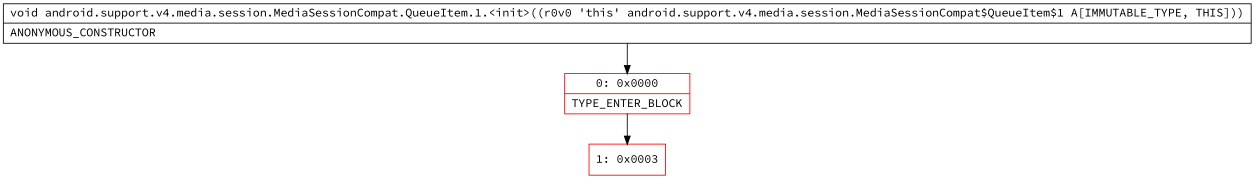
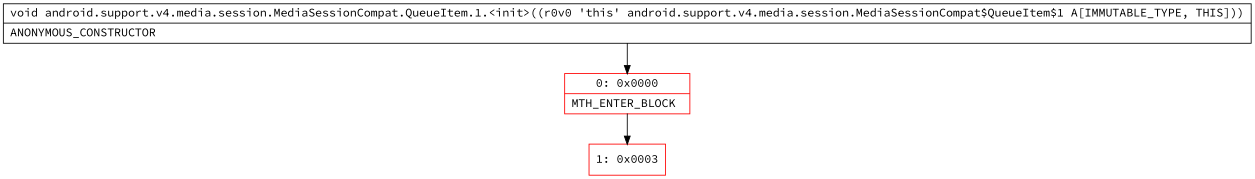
node "0: 0x0000": text "TYPE_ENTER_BLOCK" -> "MTH_ENTER_BLOCK"
